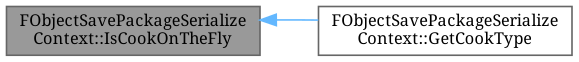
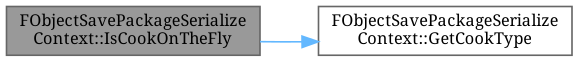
edge "FObjectSavePackageSerialize Context::GetCookType" -> "FObjectSavePackageSerialize Context::IsCookOnTheFly": reversed
